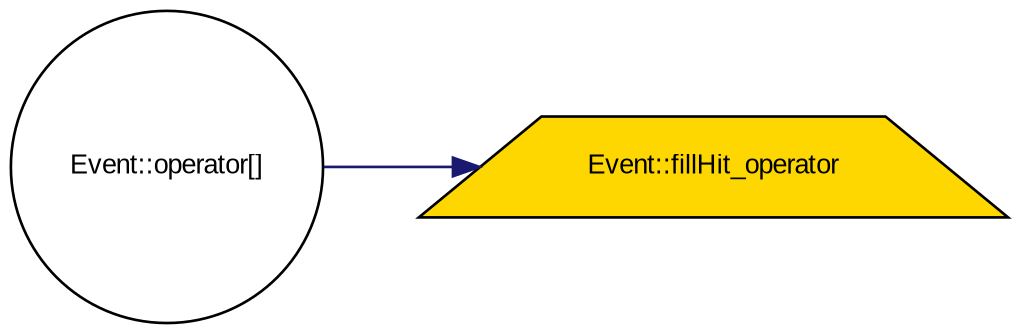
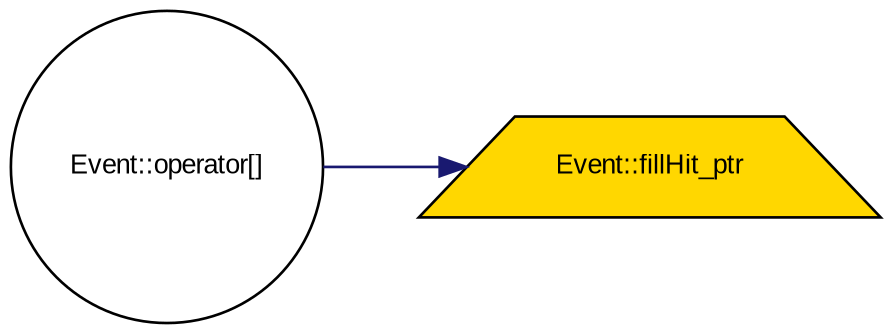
node "Event::fillHit_operator": label "Event::fillHit_operator" -> "Event::fillHit_ptr"
